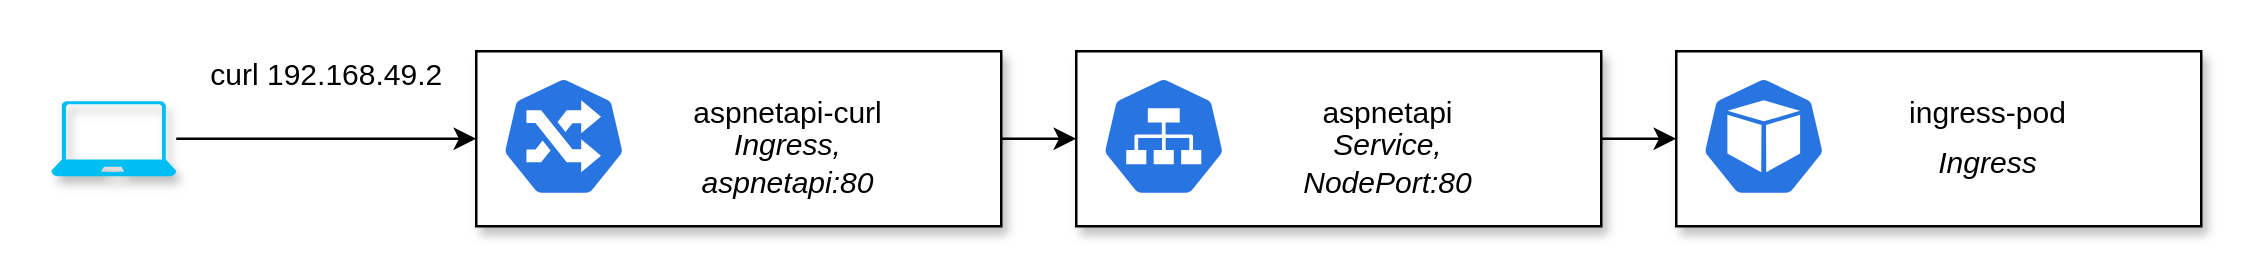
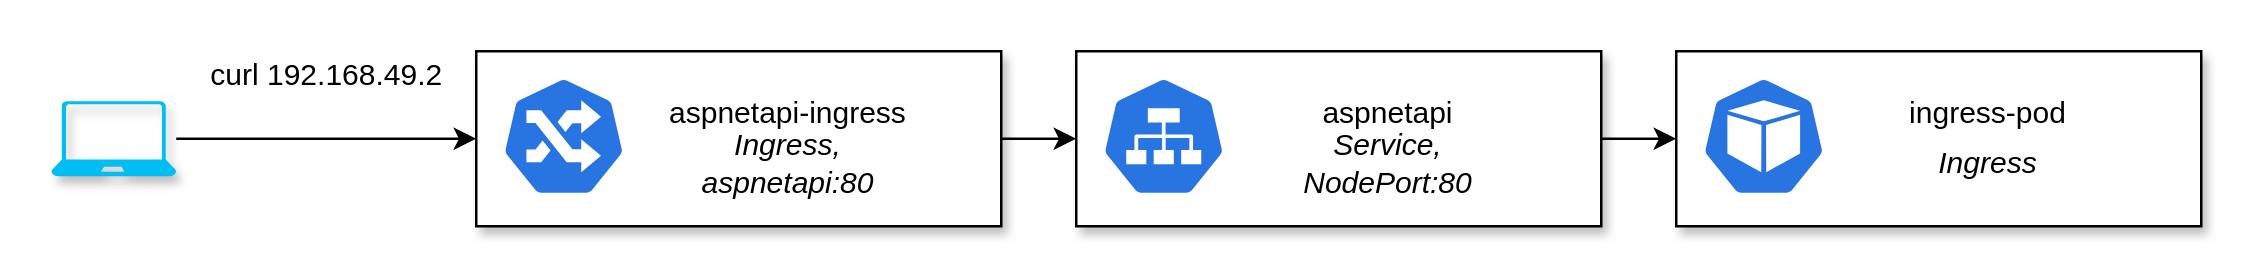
node "aspnetapi-curl": label "aspnetapi-curl" -> "aspnetapi-ingress"
